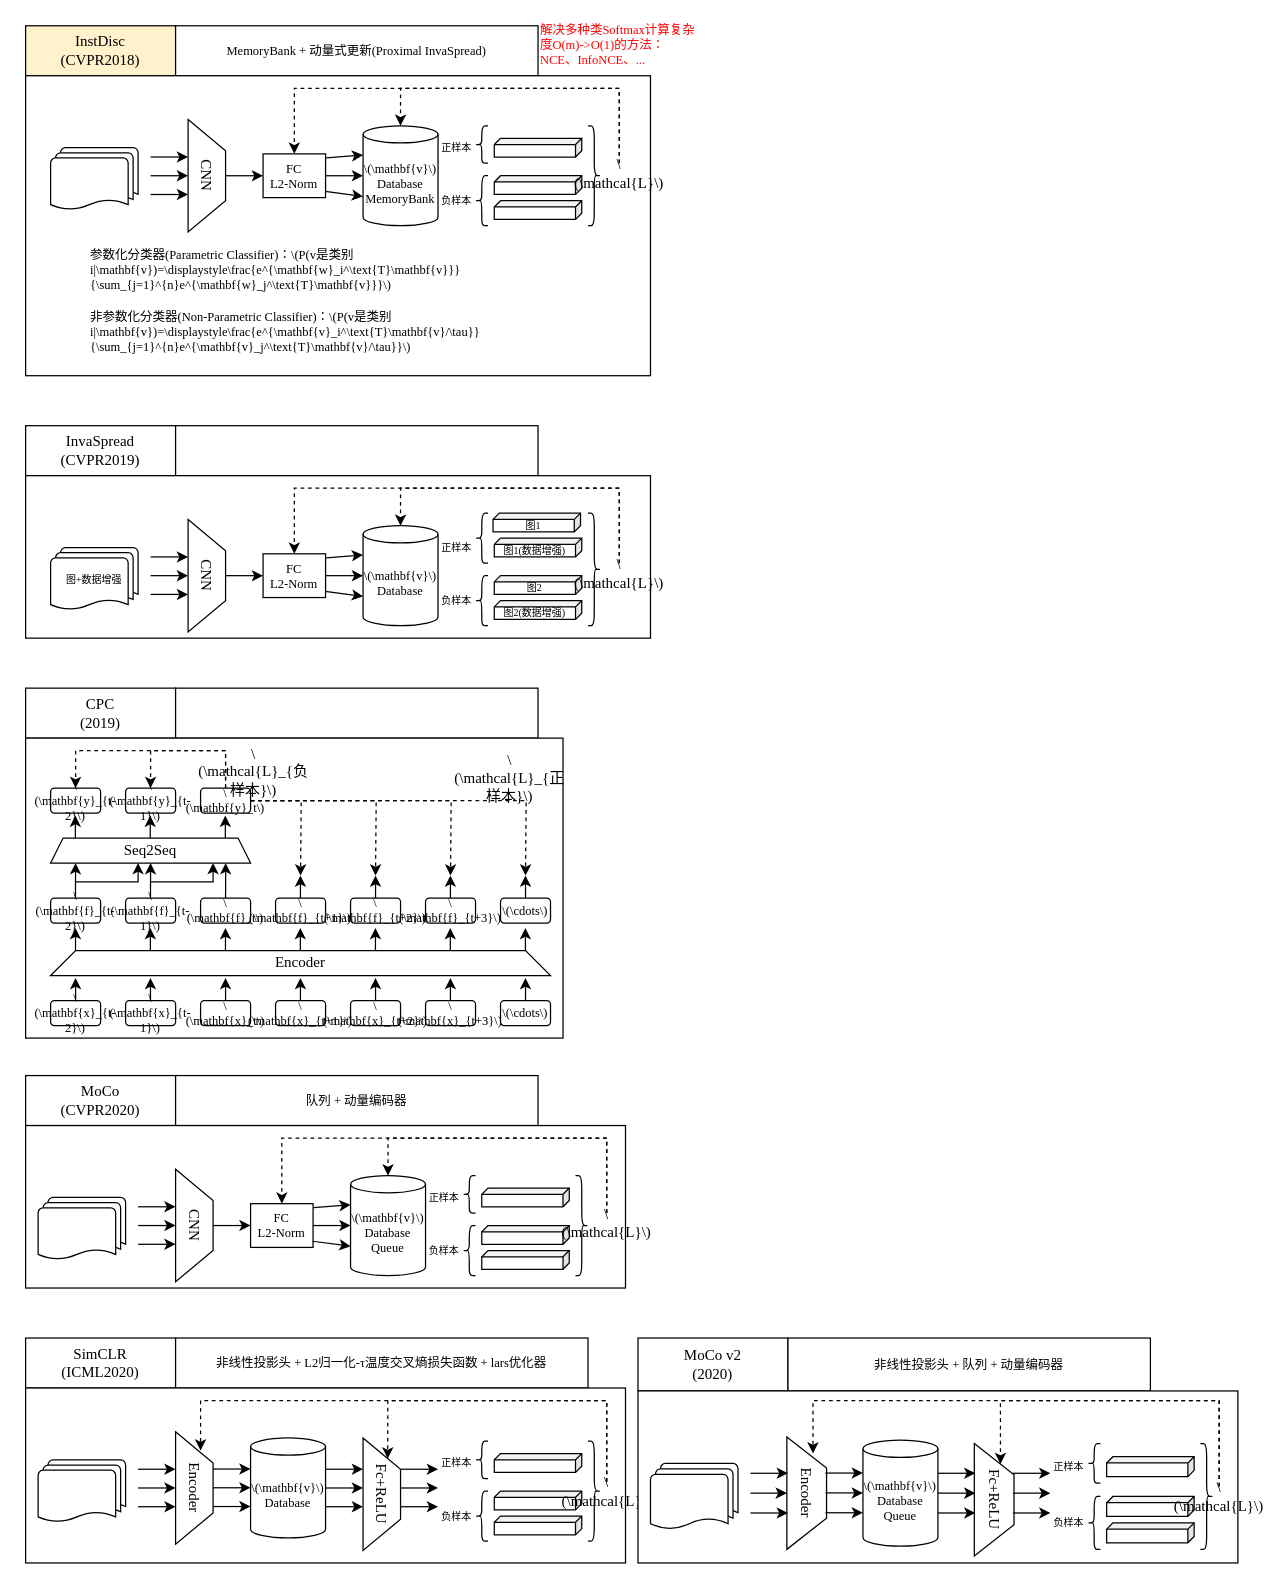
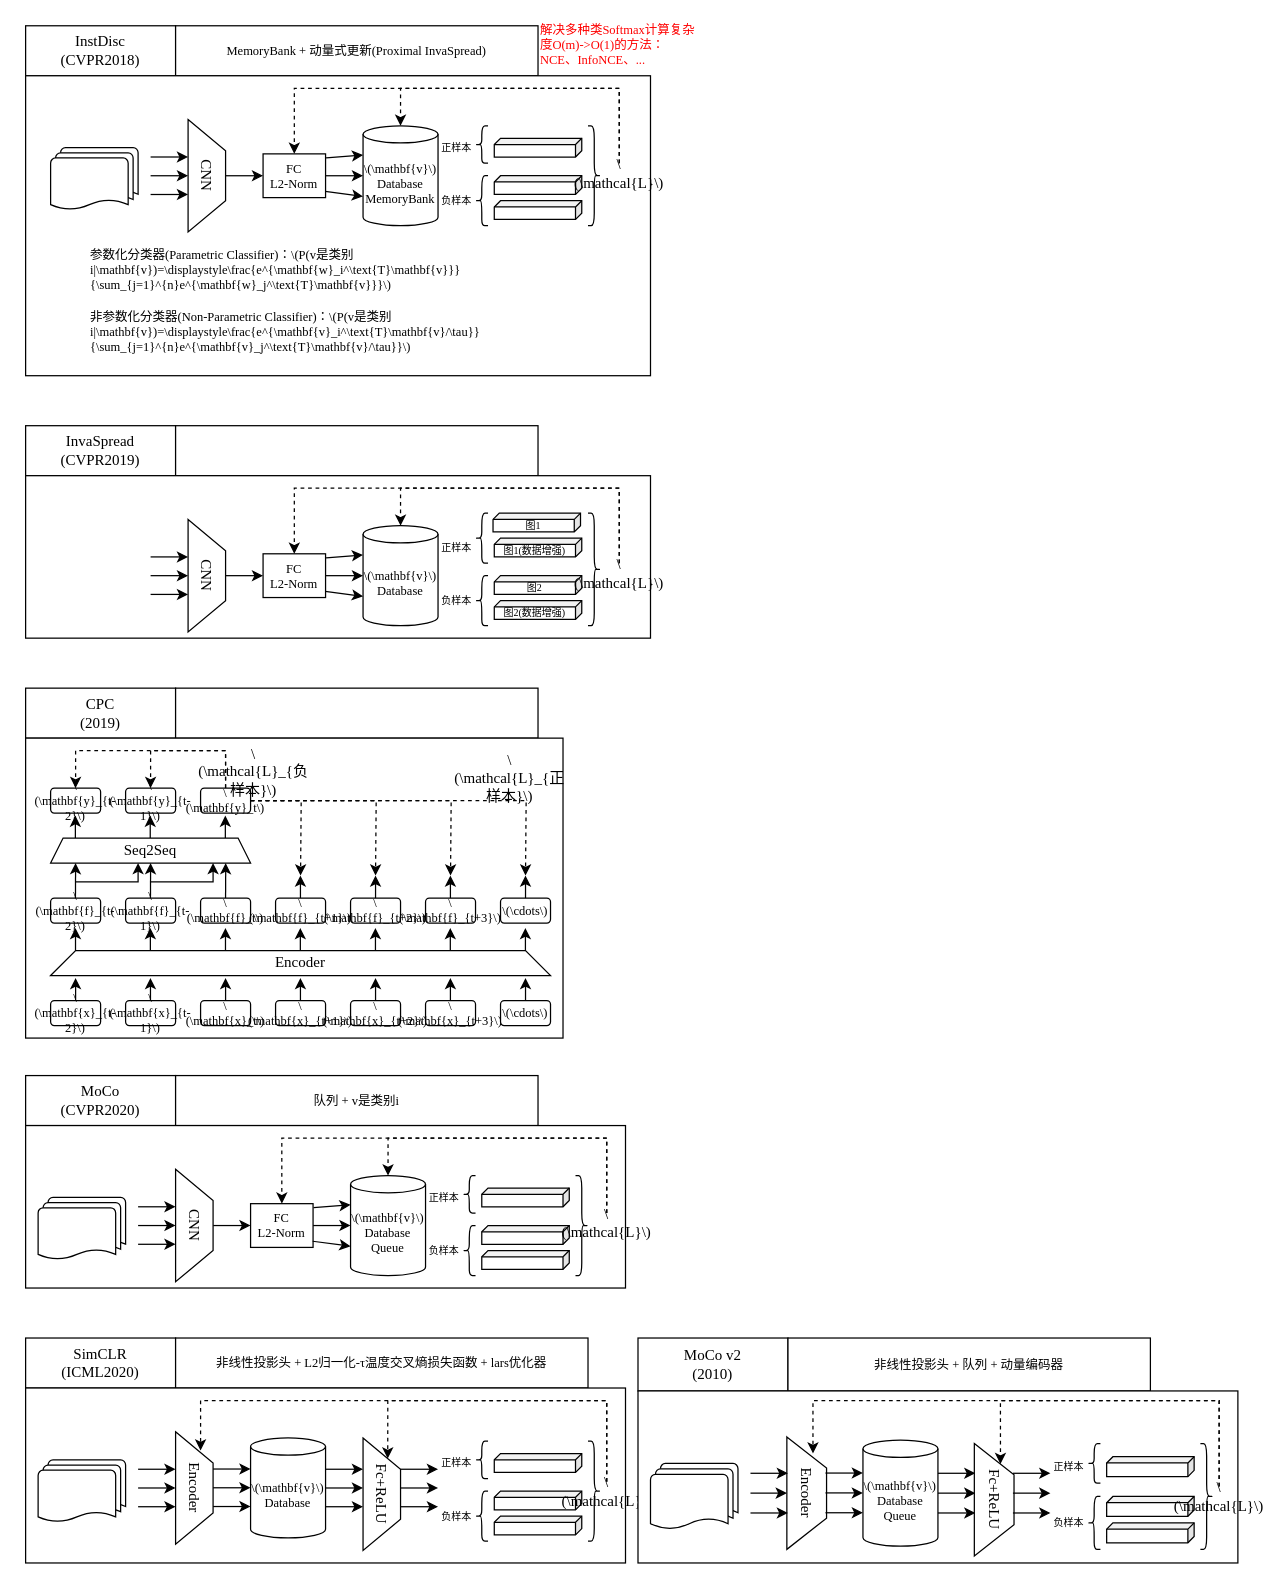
node "InstDisc (CVPR2018)": fillcolor #fff2cc -> #ffffff
node "图+数据增强": removed
node "队列 + 动量编码器": label "队列 + 动量编码器" -> "队列 + v是类别i"
node "MoCo v2 (2020)": label "MoCo v2 (2020)" -> "MoCo v2 (2010)"
